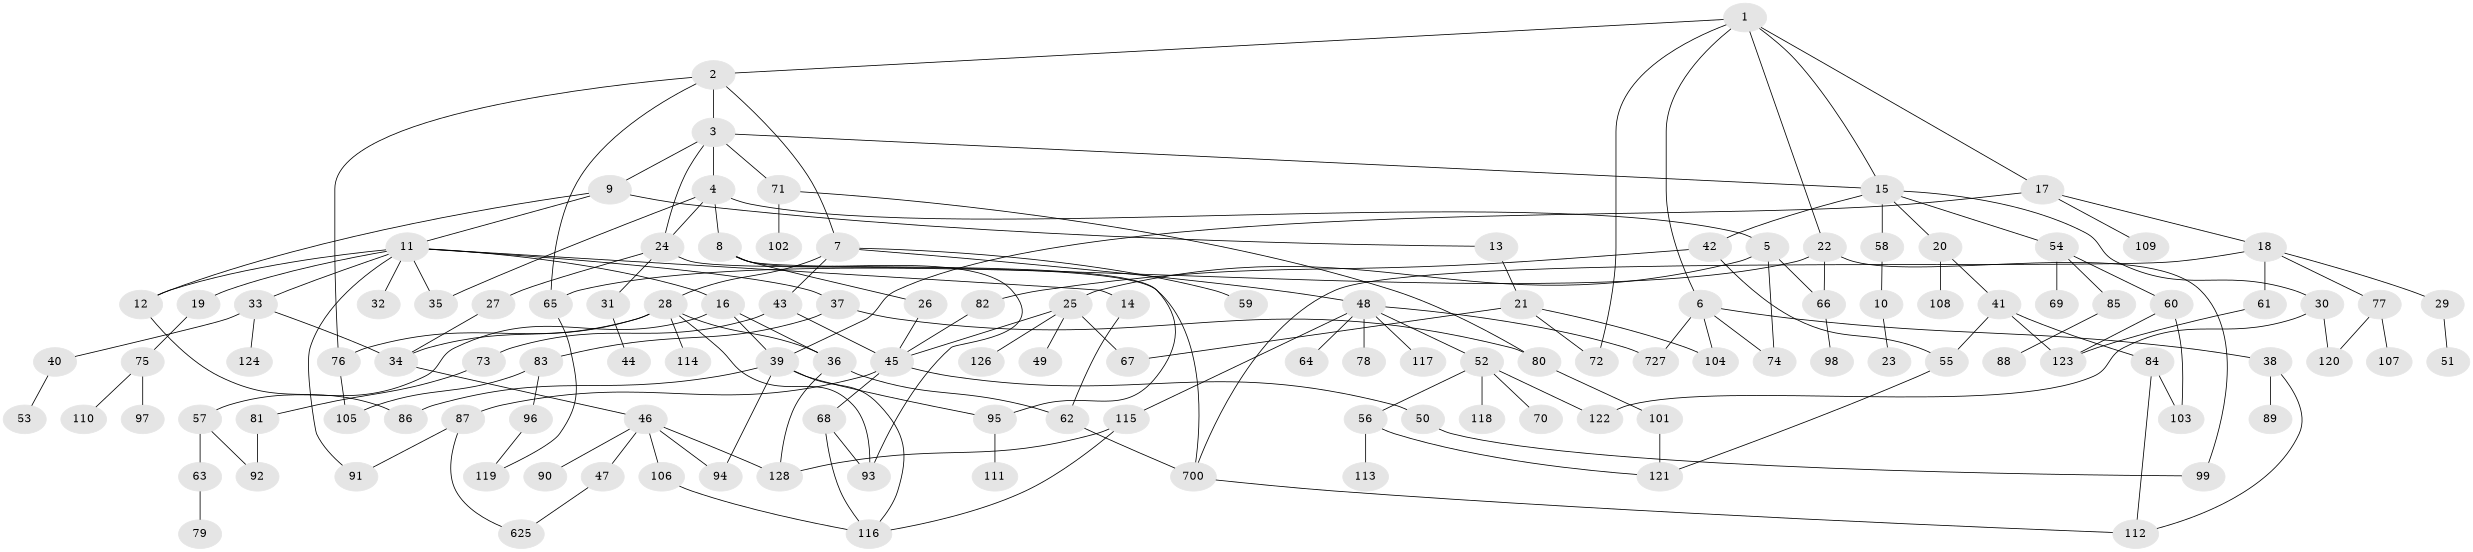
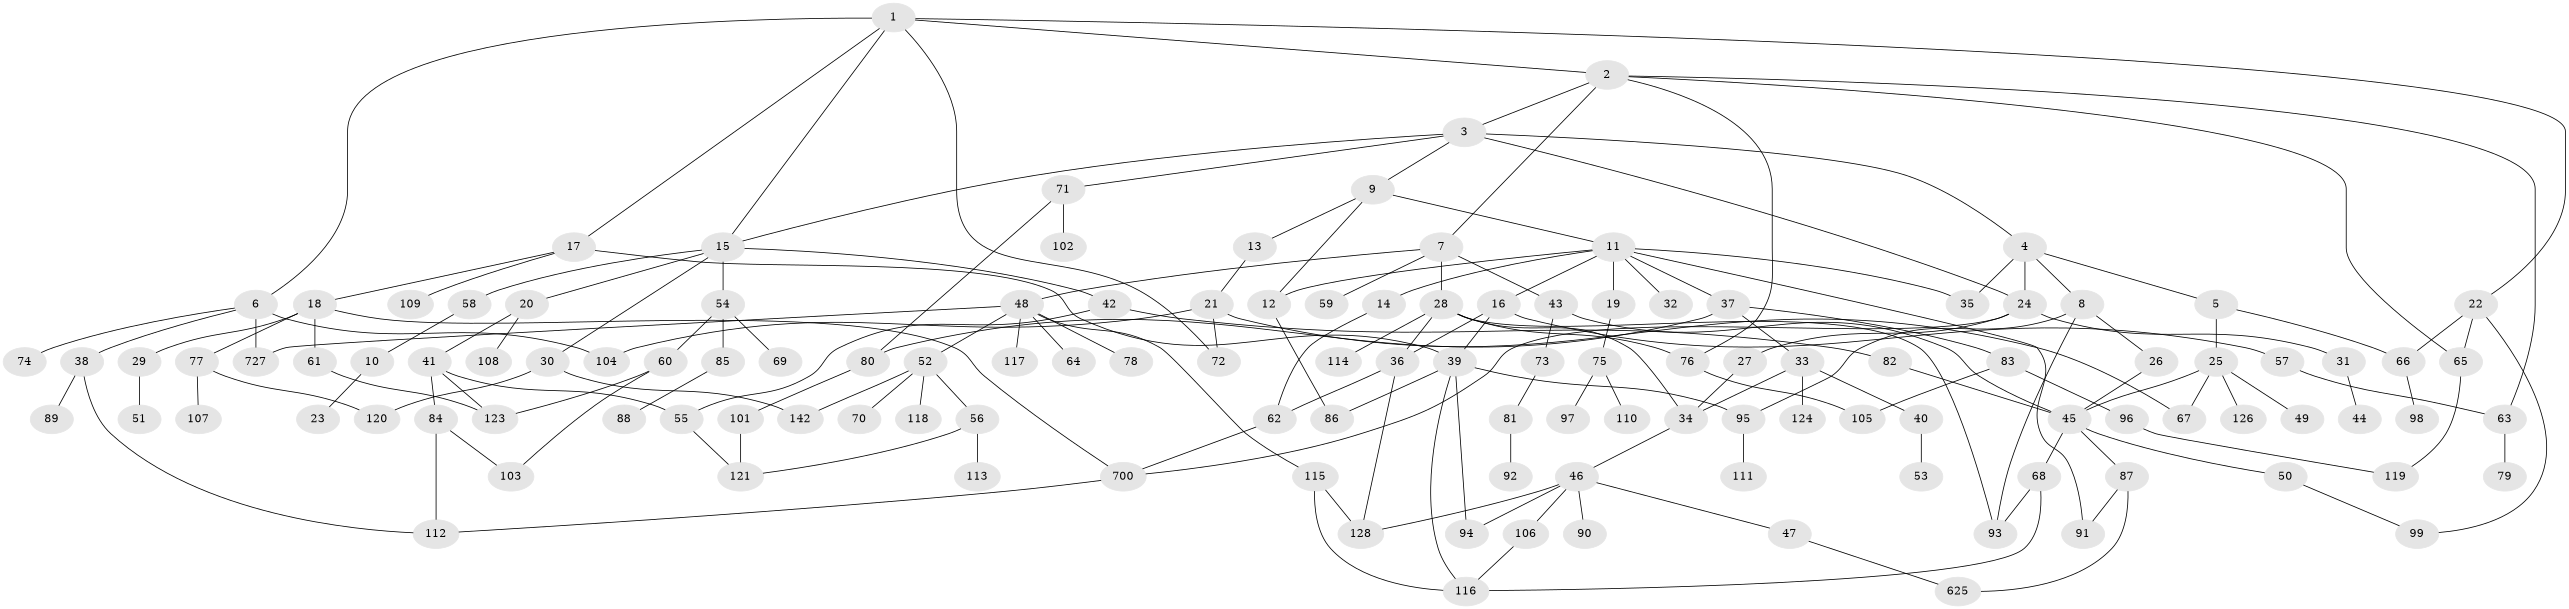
edge "2" -- "63": added
edge "11" -- "33": now "37" -- "33"
edge "5" -- "74": removed
node "122": label "122" -> "142"
edge "57" -- "92": removed
